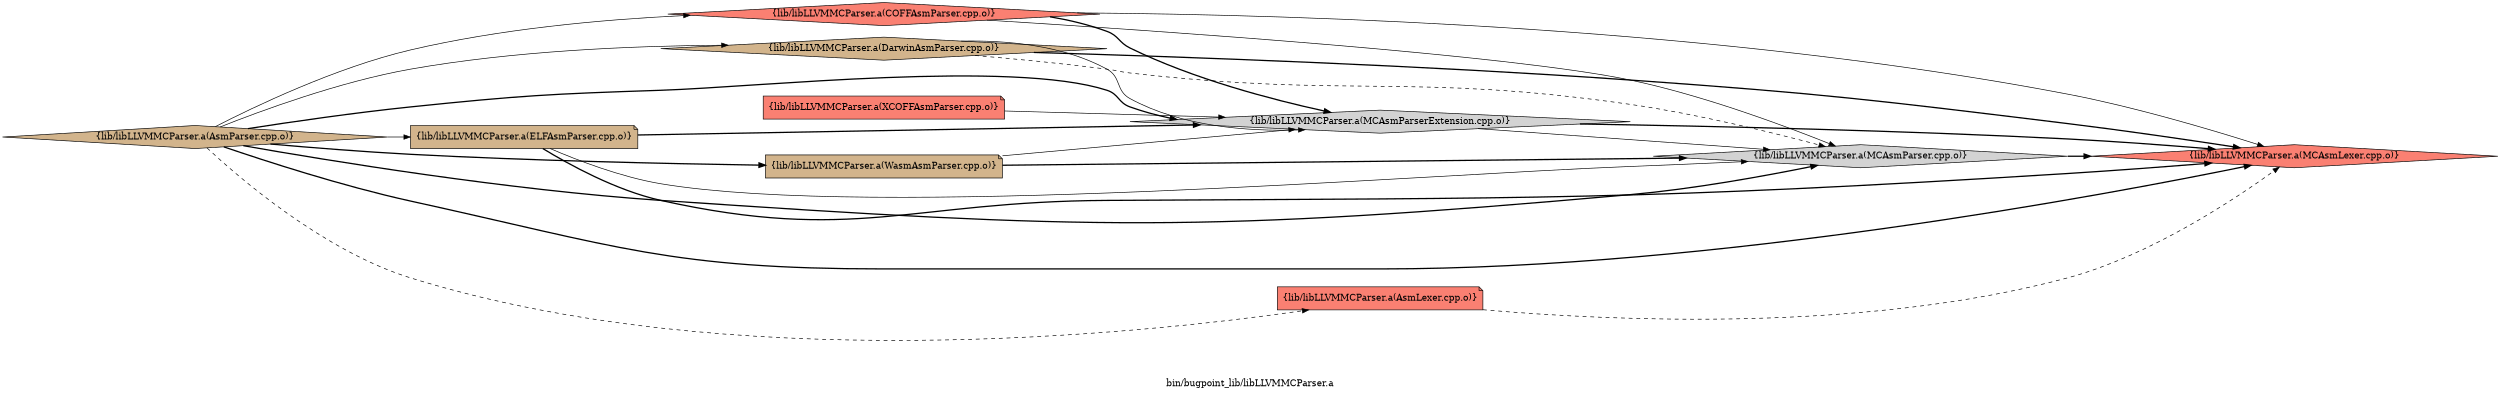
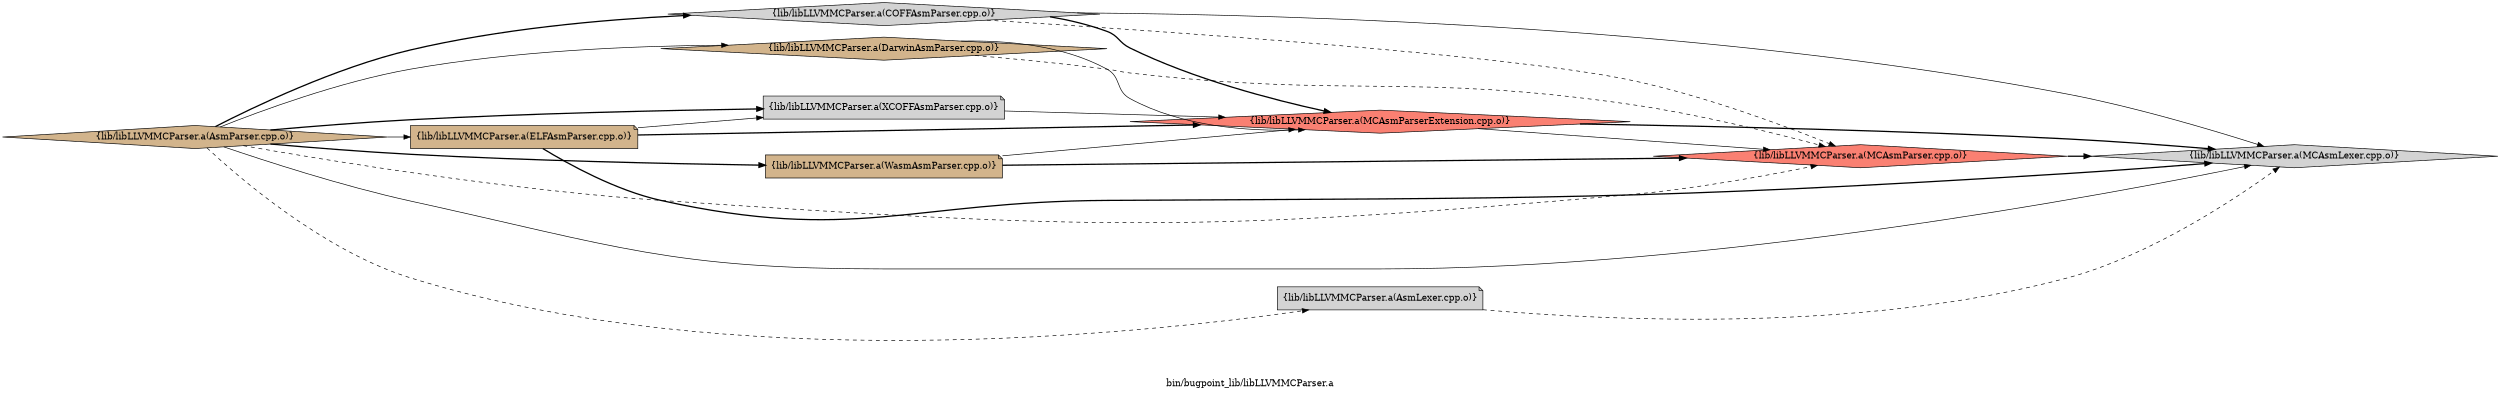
node "{lib/libLLVMMCParser.a(COFFAsmParser.cpp.o)}": fillcolor salmon -> lightgrey
edge "{lib/libLLVMMCParser.a(AsmParser.cpp.o)}" -> "{lib/libLLVMMCParser.a(COFFAsmParser.cpp.o)}": style solid -> bold
edge "{lib/libLLVMMCParser.a(COFFAsmParser.cpp.o)}" -> "{lib/libLLVMMCParser.a(MCAsmParser.cpp.o)}": style solid -> dashed
edge "{lib/libLLVMMCParser.a(DarwinAsmParser.cpp.o)}" -> "{lib/libLLVMMCParser.a(MCAsmLexer.cpp.o)}": removed
edge "{lib/libLLVMMCParser.a(AsmParser.cpp.o)}" -> "{lib/libLLVMMCParser.a(MCAsmParserExtension.cpp.o)}": now "{lib/libLLVMMCParser.a(AsmParser.cpp.o)}" -> "{lib/libLLVMMCParser.a(XCOFFAsmParser.cpp.o)}"
node "{lib/libLLVMMCParser.a(XCOFFAsmParser.cpp.o)}": fillcolor salmon -> lightgrey
node "{lib/libLLVMMCParser.a(MCAsmParserExtension.cpp.o)}": fillcolor lightgrey -> salmon
node "{lib/libLLVMMCParser.a(MCAsmParser.cpp.o)}": fillcolor lightgrey -> salmon
node "{lib/libLLVMMCParser.a(MCAsmLexer.cpp.o)}": fillcolor salmon -> lightgrey
edge "{lib/libLLVMMCParser.a(ELFAsmParser.cpp.o)}" -> "{lib/libLLVMMCParser.a(MCAsmParser.cpp.o)}": now "{lib/libLLVMMCParser.a(ELFAsmParser.cpp.o)}" -> "{lib/libLLVMMCParser.a(XCOFFAsmParser.cpp.o)}"
edge "{lib/libLLVMMCParser.a(AsmParser.cpp.o)}" -> "{lib/libLLVMMCParser.a(MCAsmParser.cpp.o)}": style bold -> dashed
edge "{lib/libLLVMMCParser.a(AsmParser.cpp.o)}" -> "{lib/libLLVMMCParser.a(MCAsmLexer.cpp.o)}": style bold -> solid
node "{lib/libLLVMMCParser.a(AsmLexer.cpp.o)}": fillcolor salmon -> lightgrey
